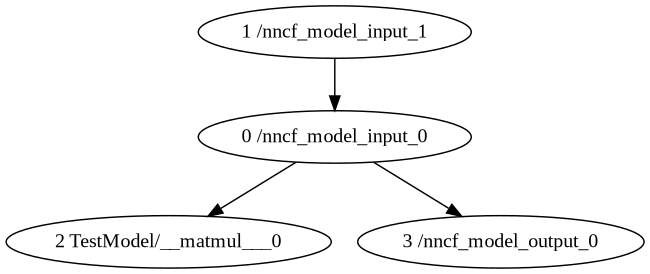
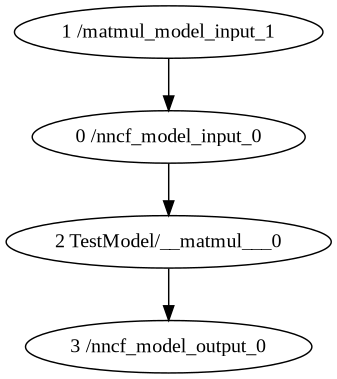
node "1 /nncf_model_input_1": label "1 /nncf_model_input_1" -> "1 /matmul_model_input_1"
edge "0 /nncf_model_input_0" -> "3 /nncf_model_output_0": now "2 TestModel/__matmul___0" -> "3 /nncf_model_output_0"
